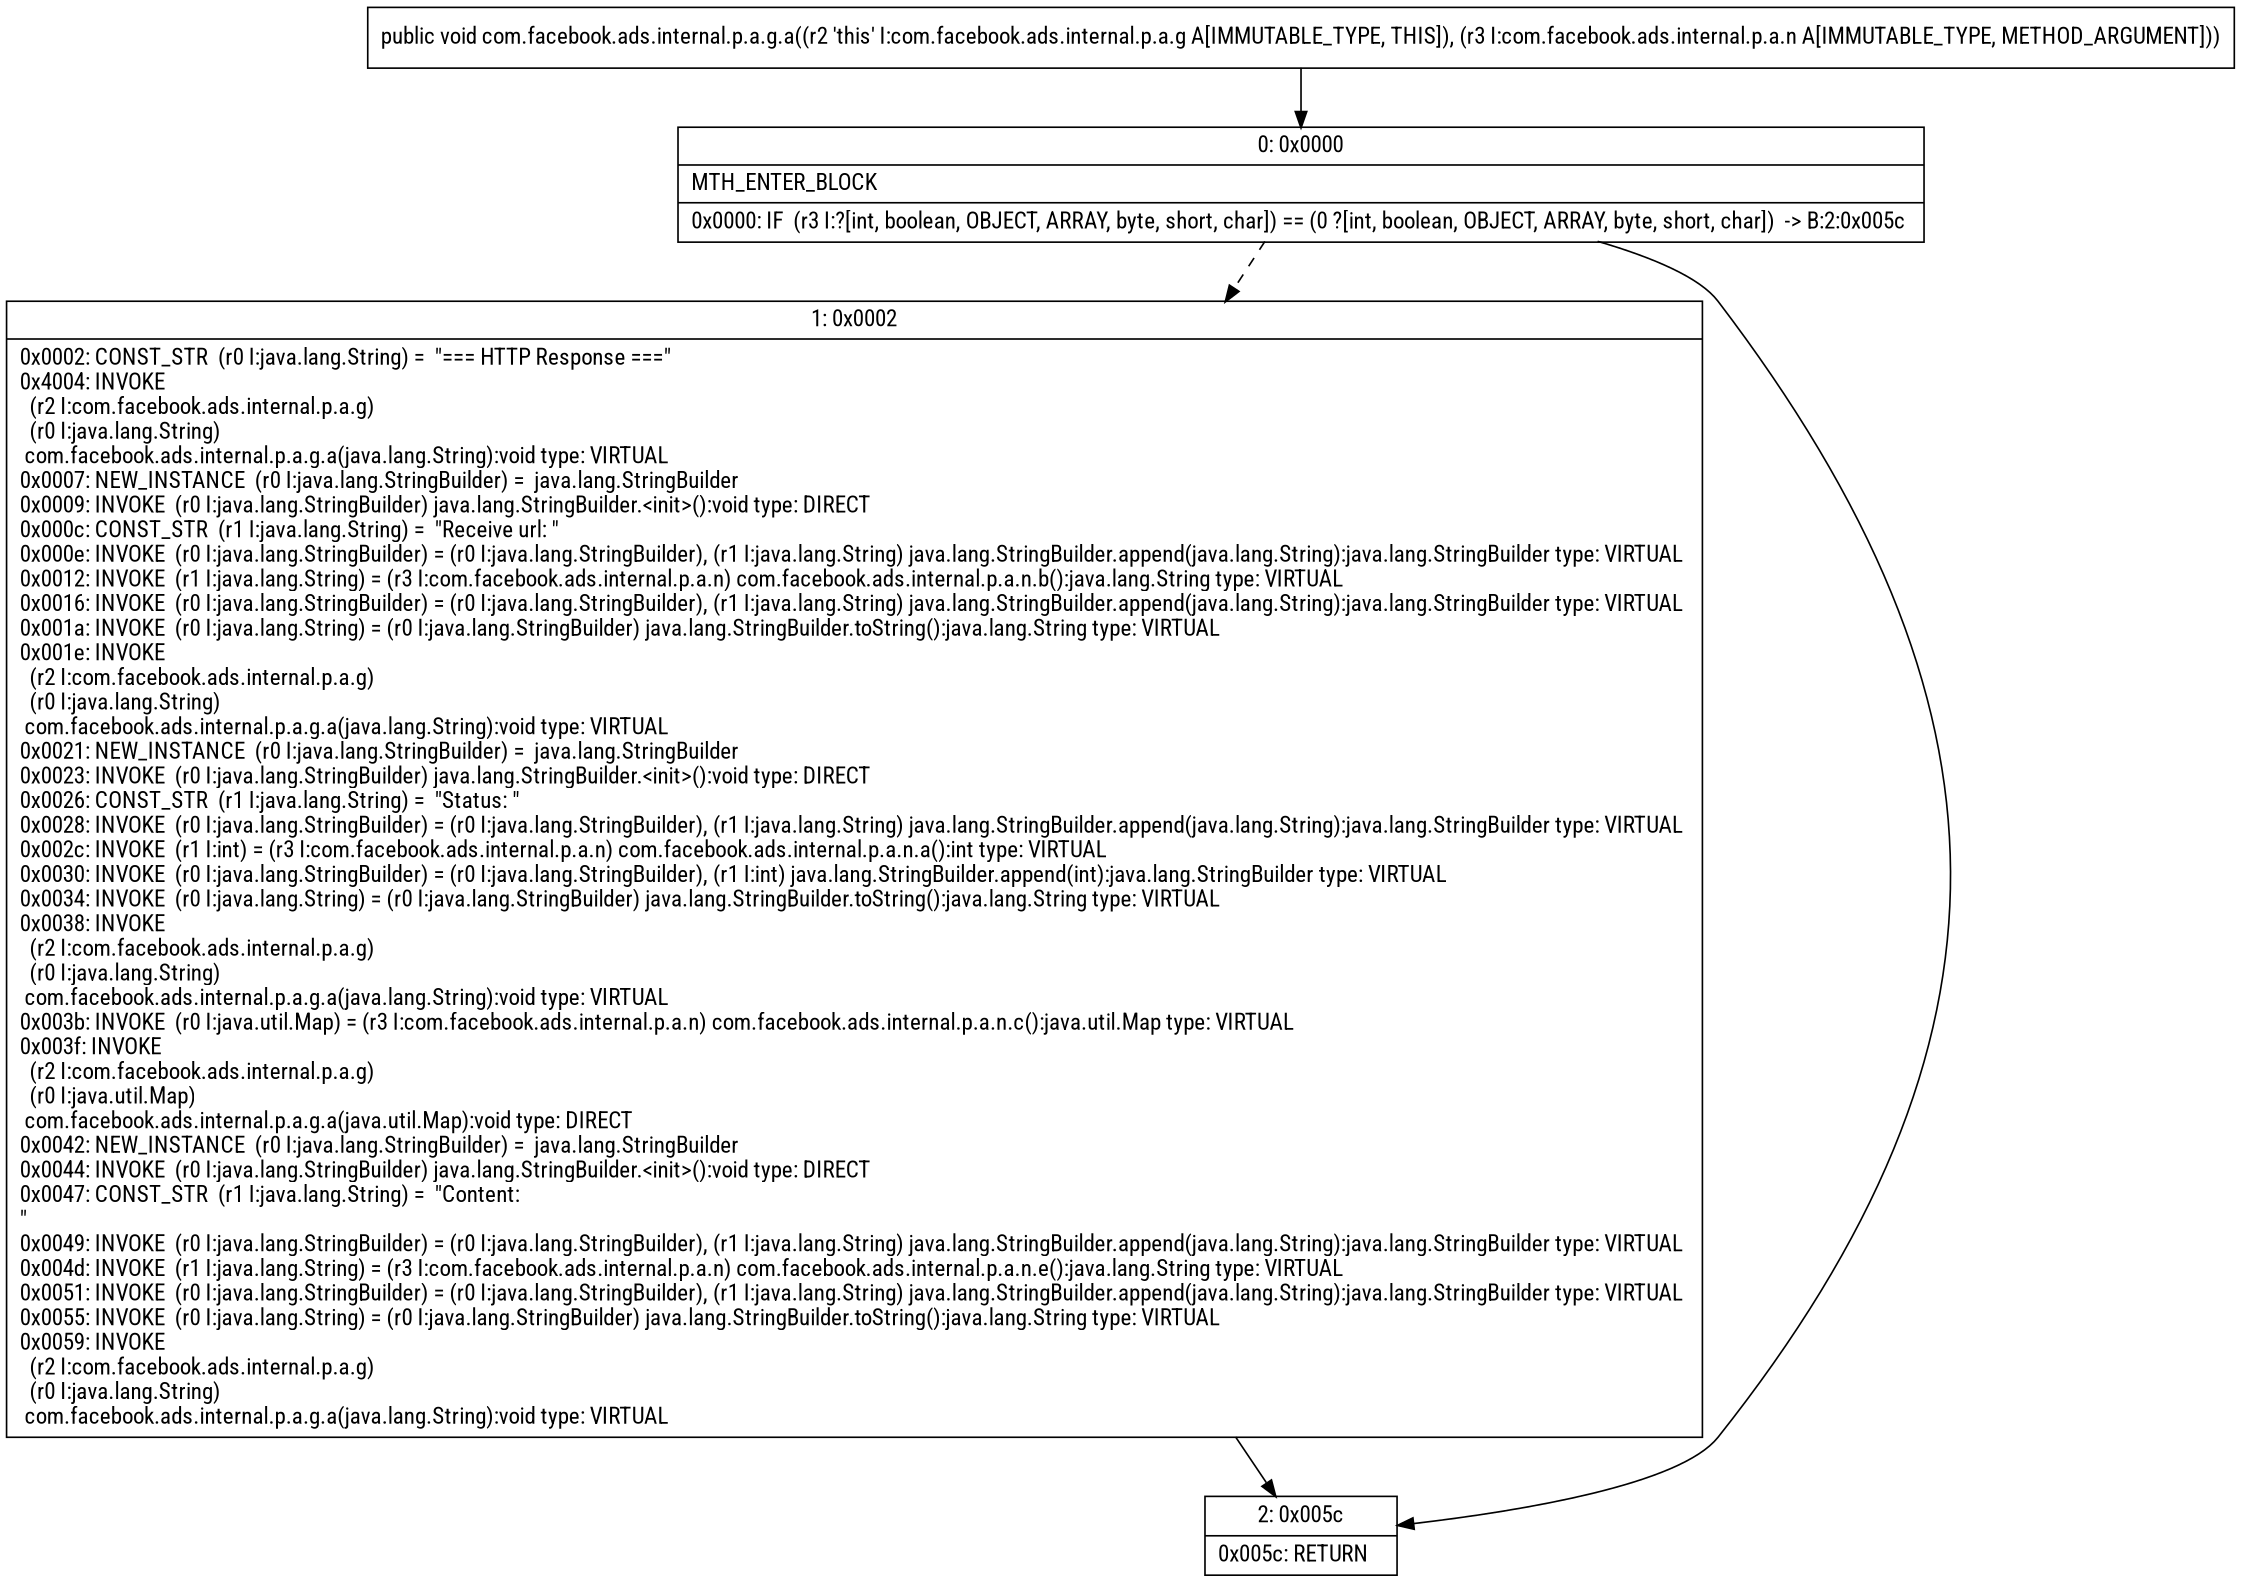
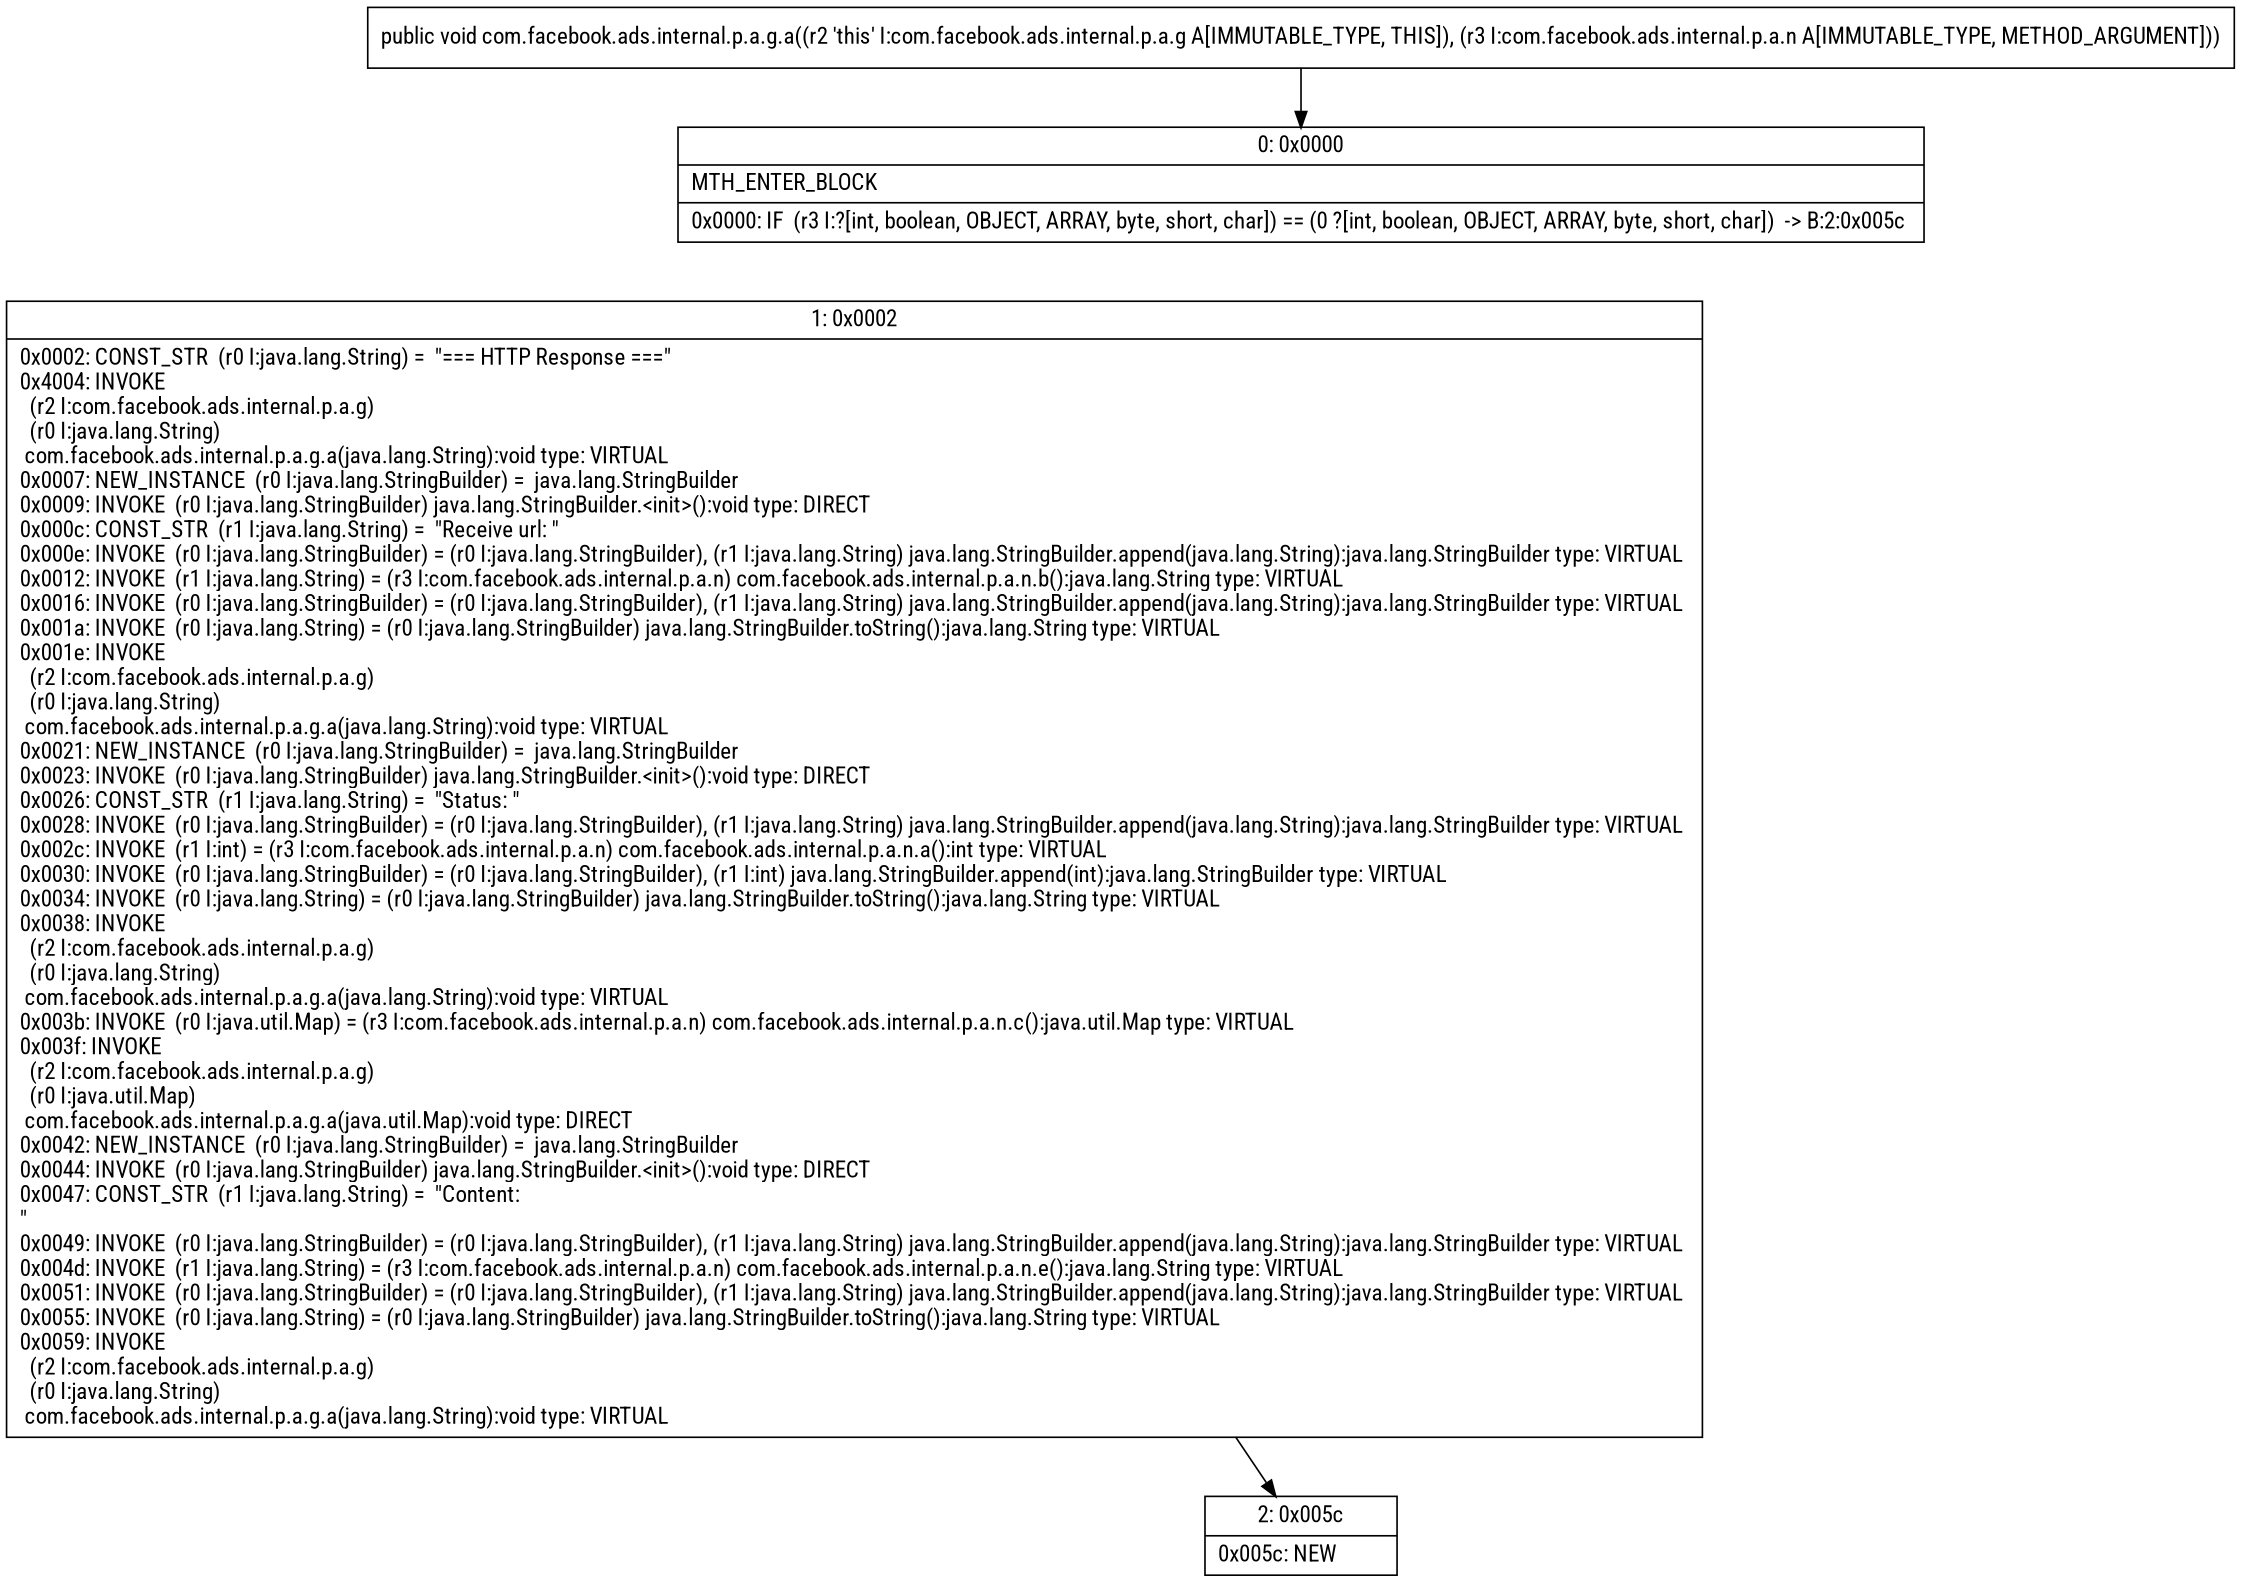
edge "0: 0x0000" -> "1: 0x0002": removed
edge "0: 0x0000" -> "2: 0x005c": removed
node "2: 0x005c": text "0x005c: RETURN" -> "0x005c: NEW"
